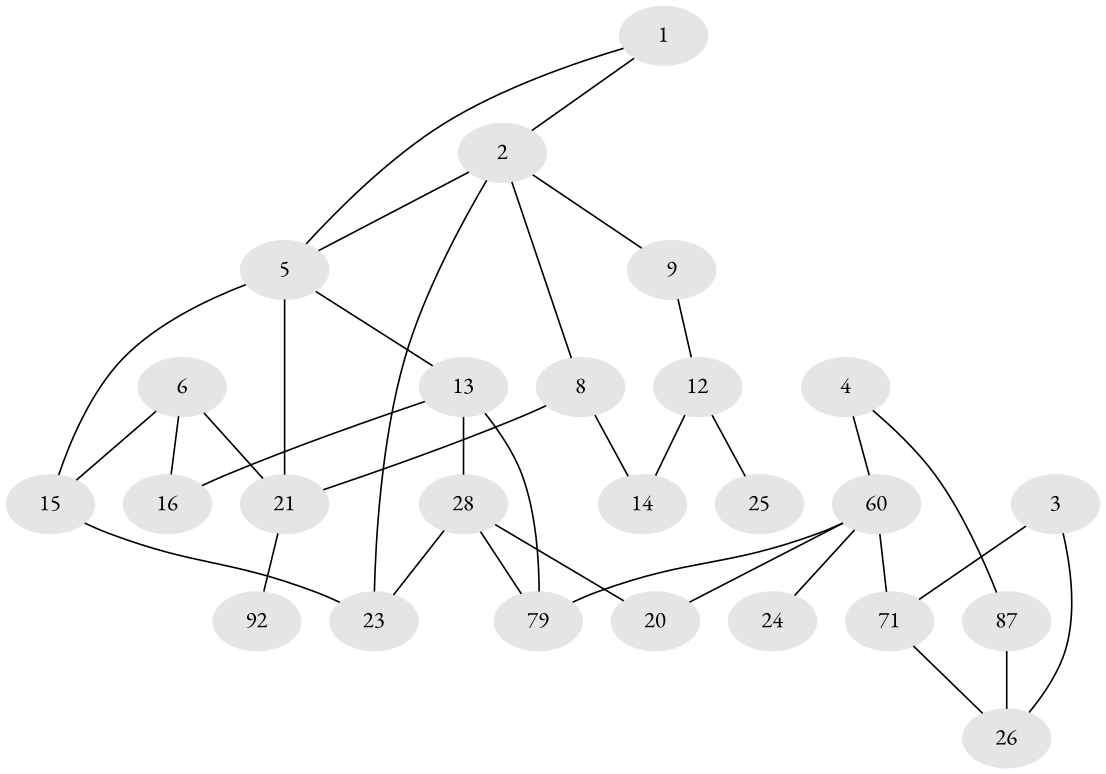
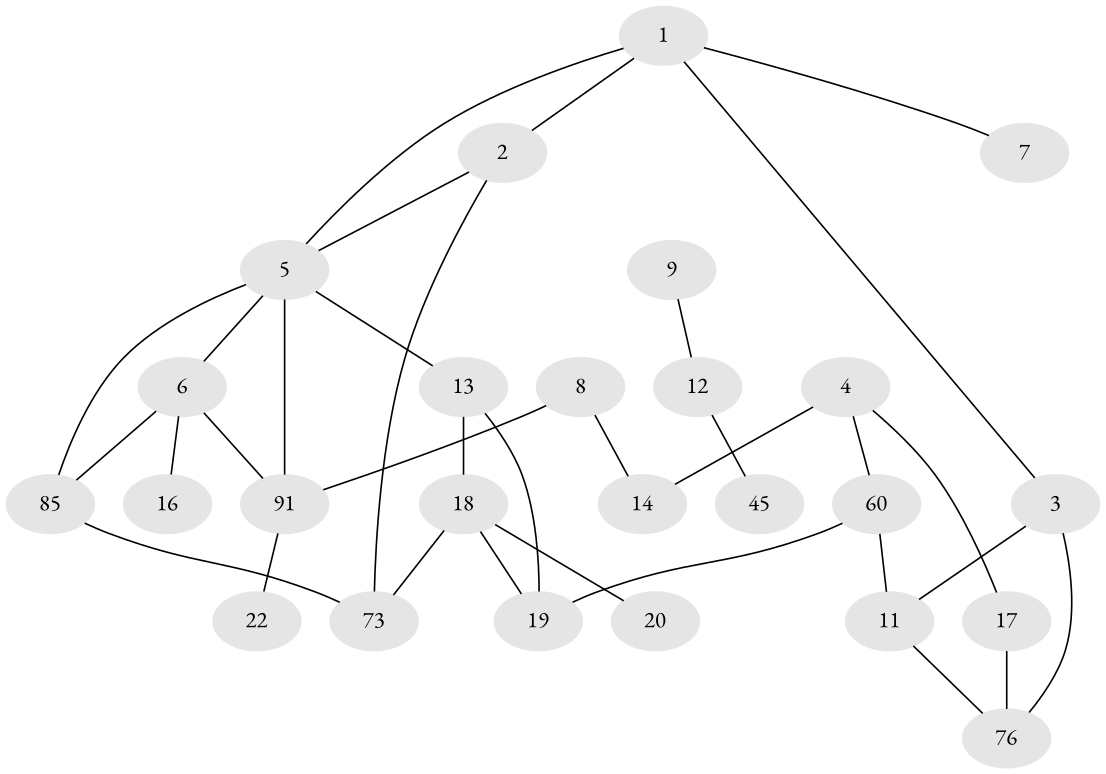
node "7": added
edge "2" -- "9": removed
edge "2" -- "8": removed
edge "1" -- "3": added
edge "5" -- "6": added
edge "13" -- "16": removed
edge "12" -- "14": now "4" -- "14"
node "15": label "15" -> "85"
node "21": label "21" -> "91"
node "28": label "28" -> "18"
node "25": label "25" -> "45"
edge "60" -- "20": removed
node "92": label "92" -> "22"
node "23": label "23" -> "73"
node "79": label "79" -> "19"
node "24": removed
node "71": label "71" -> "11"
node "87": label "87" -> "17"
node "26": label "26" -> "76"
